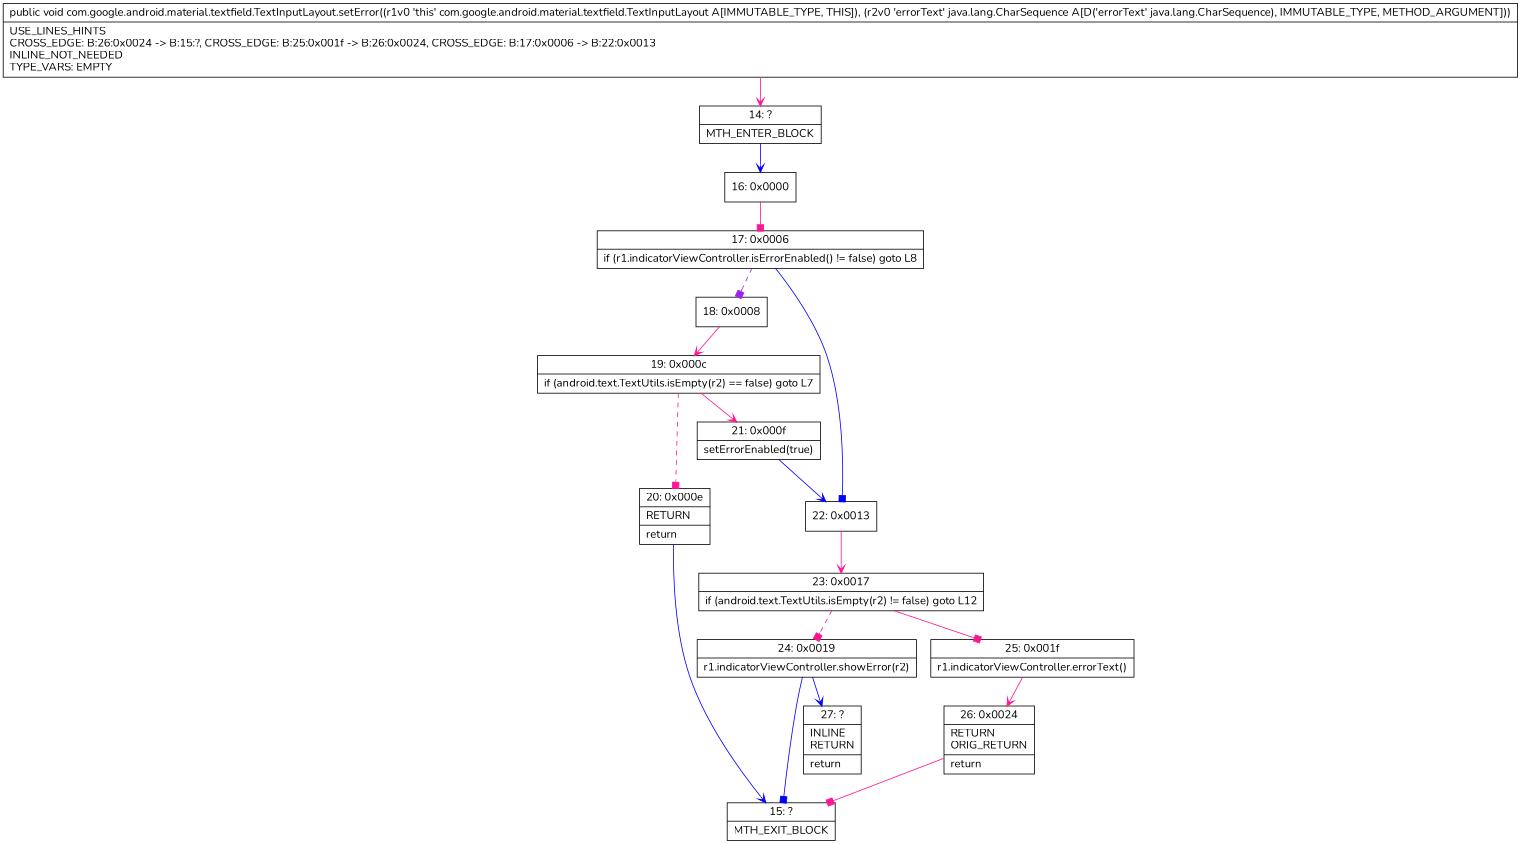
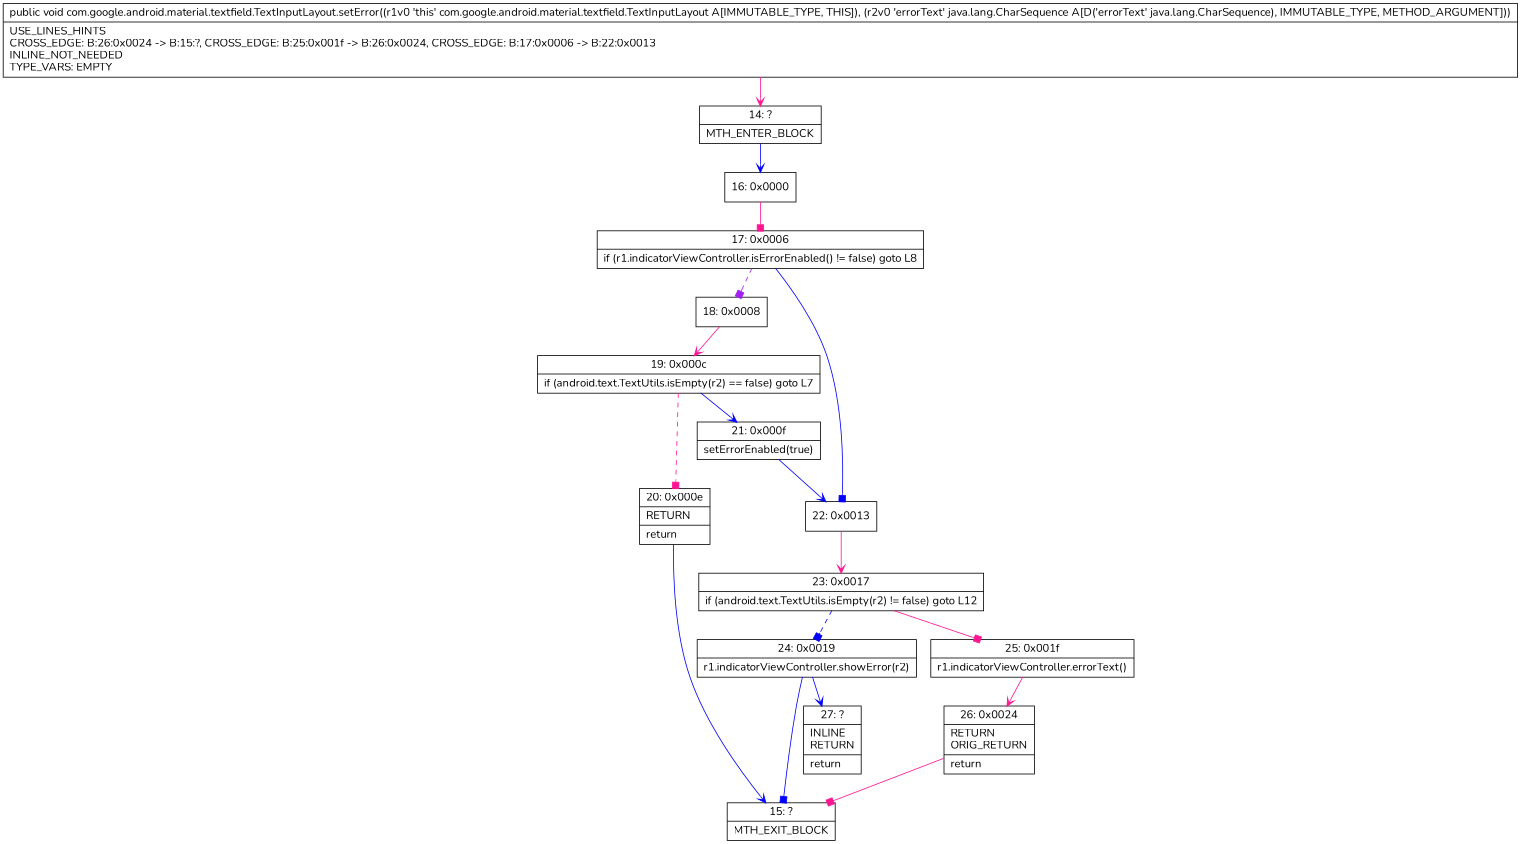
edge "19: 0x000c" -> "21: 0x000f": color deeppink -> blue
edge "23: 0x0017" -> "24: 0x0019": color deeppink -> blue
